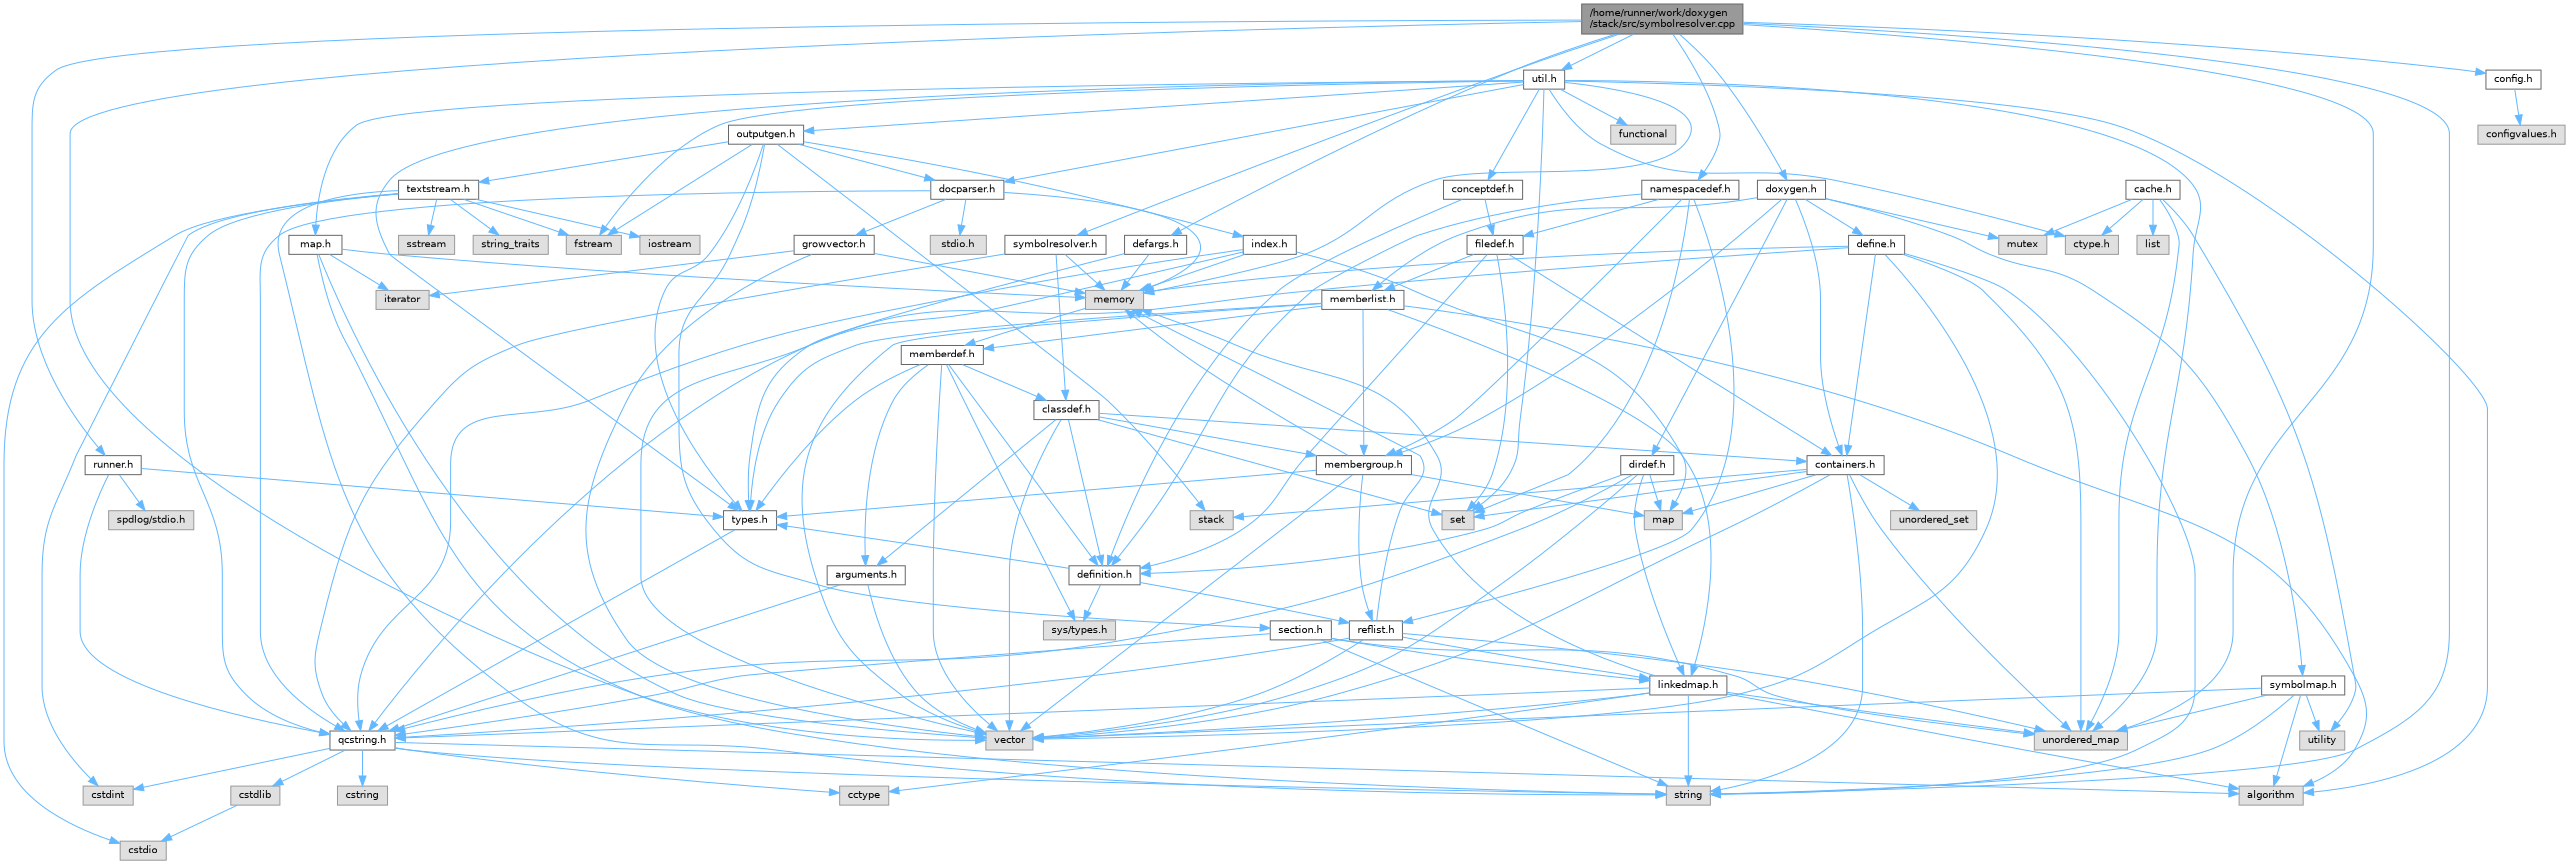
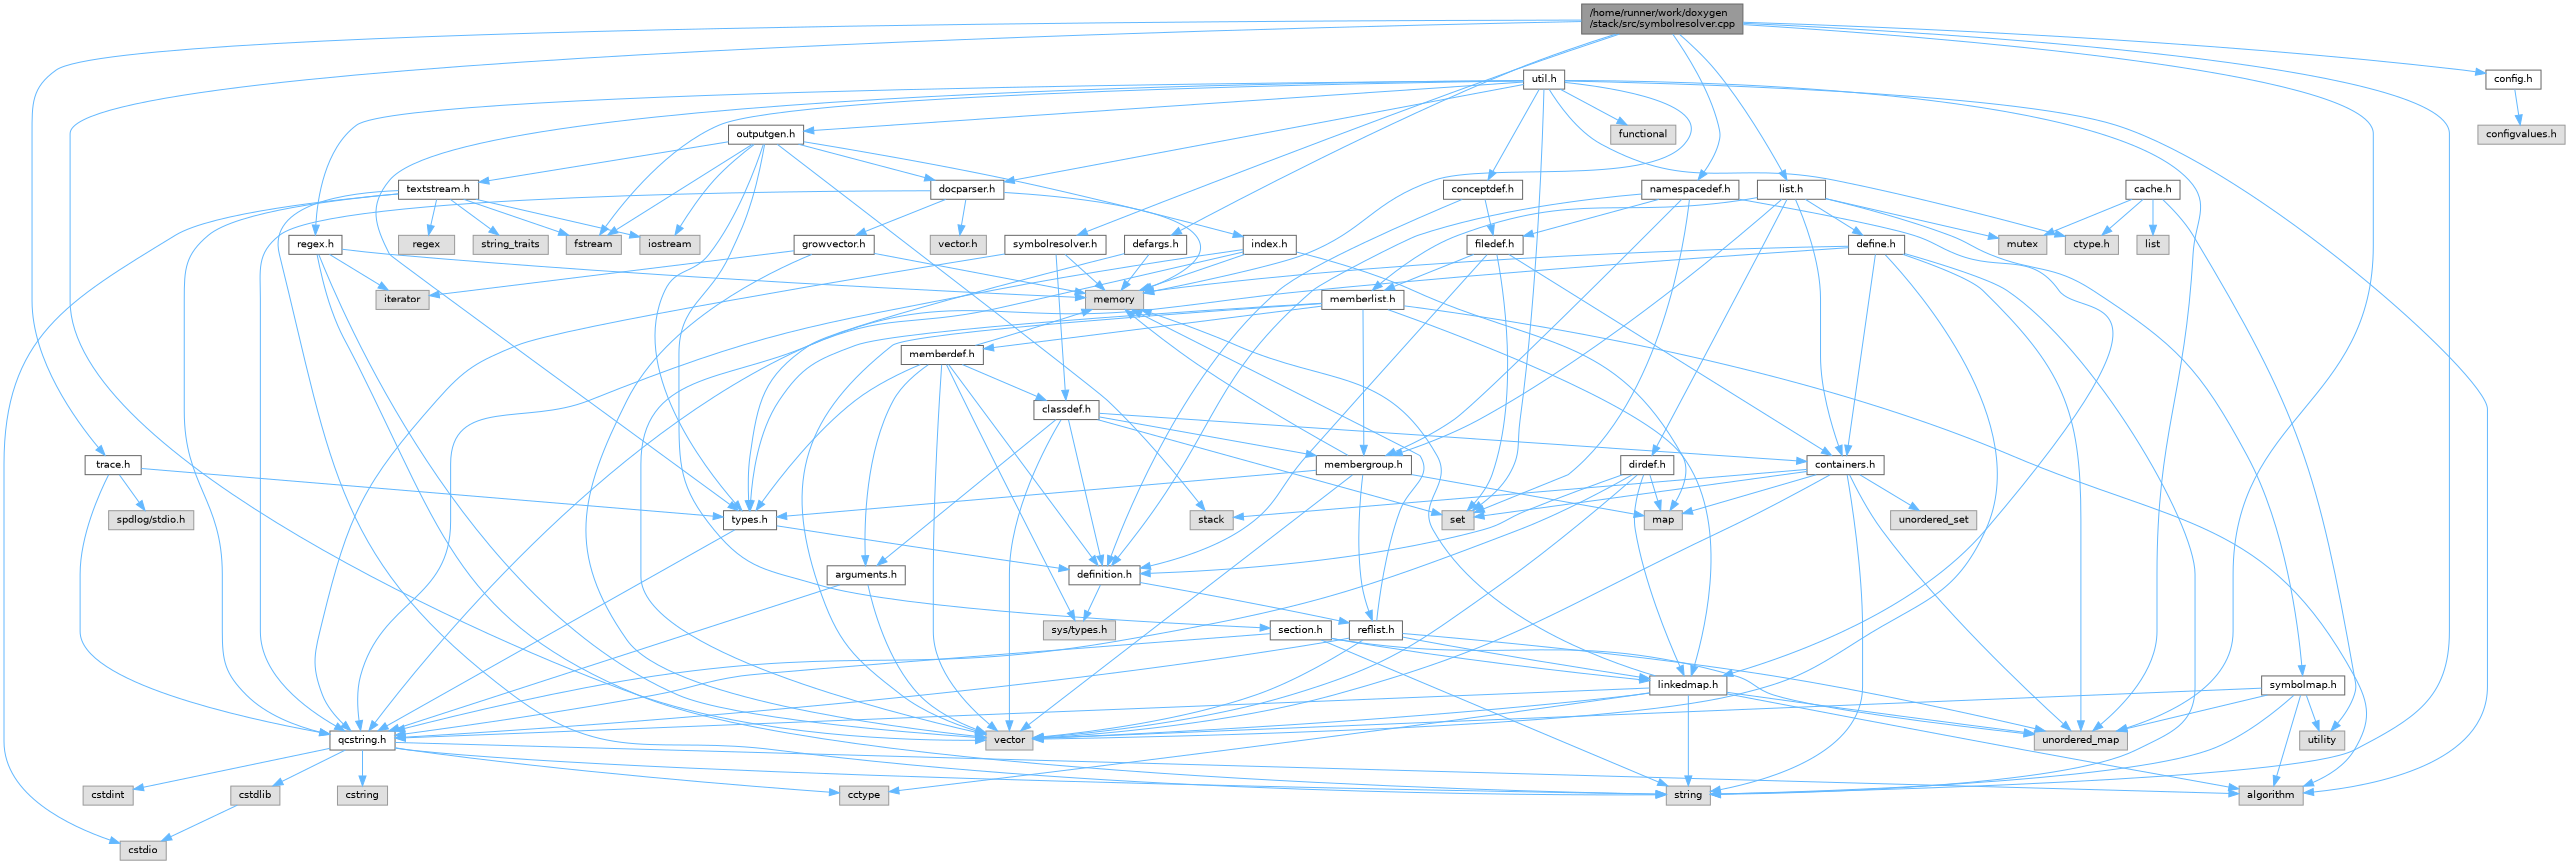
edge "/home/runner/work/doxygen /stack/src/symbolresolver.cpp" -> "util.h": removed
edge "outputgen.h" -> "iostream": added
node "doxygen.h": label "doxygen.h" -> "list.h"
node "map.h": label "map.h" -> "regex.h"
node "sstream": label "sstream" -> "regex"
node "stdio.h": label "stdio.h" -> "vector.h"
edge "memory" -> "memberdef.h": reversed
edge "textstream.h" -> "cstdint": removed
edge "cache.h" -> "unordered_map": removed
node "runner.h": label "runner.h" -> "trace.h"
edge "namespacedef.h" -> "reflist.h": now "namespacedef.h" -> "linkedmap.h"
edge "definition.h" -> "types.h": reversed
